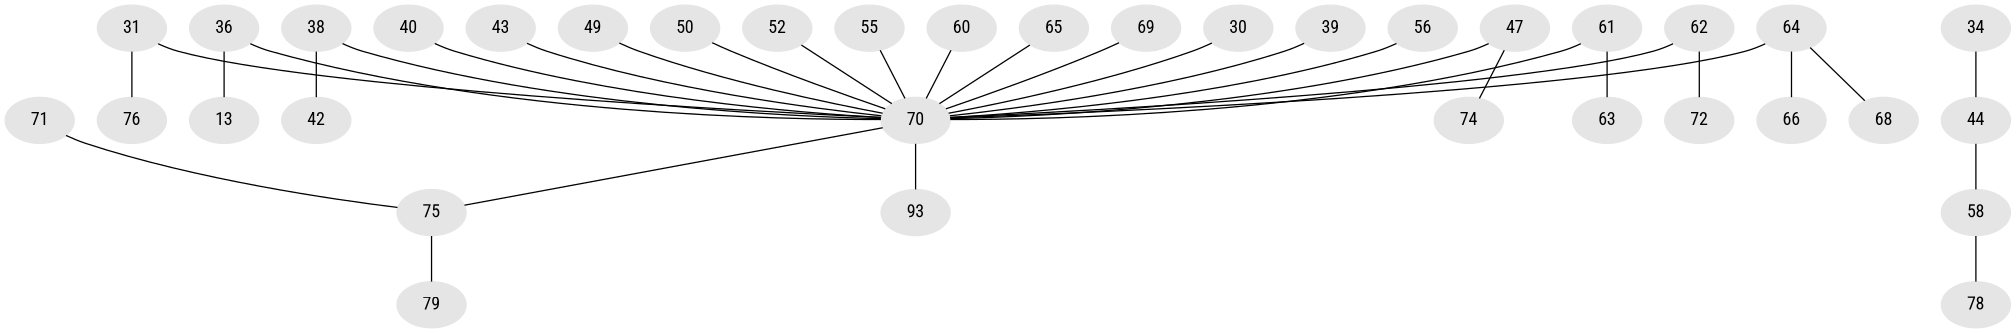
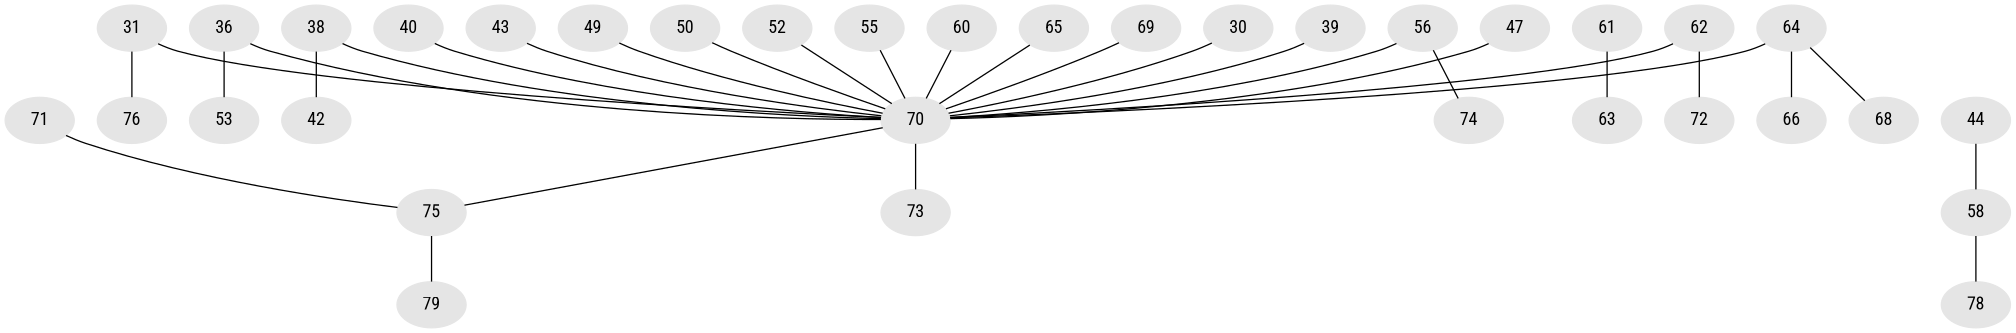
node "34": removed
edge "47" -- "74": now "56" -- "74"
edge "61" -- "70": removed
node "13": label "13" -> "53"
node "93": label "93" -> "73"
